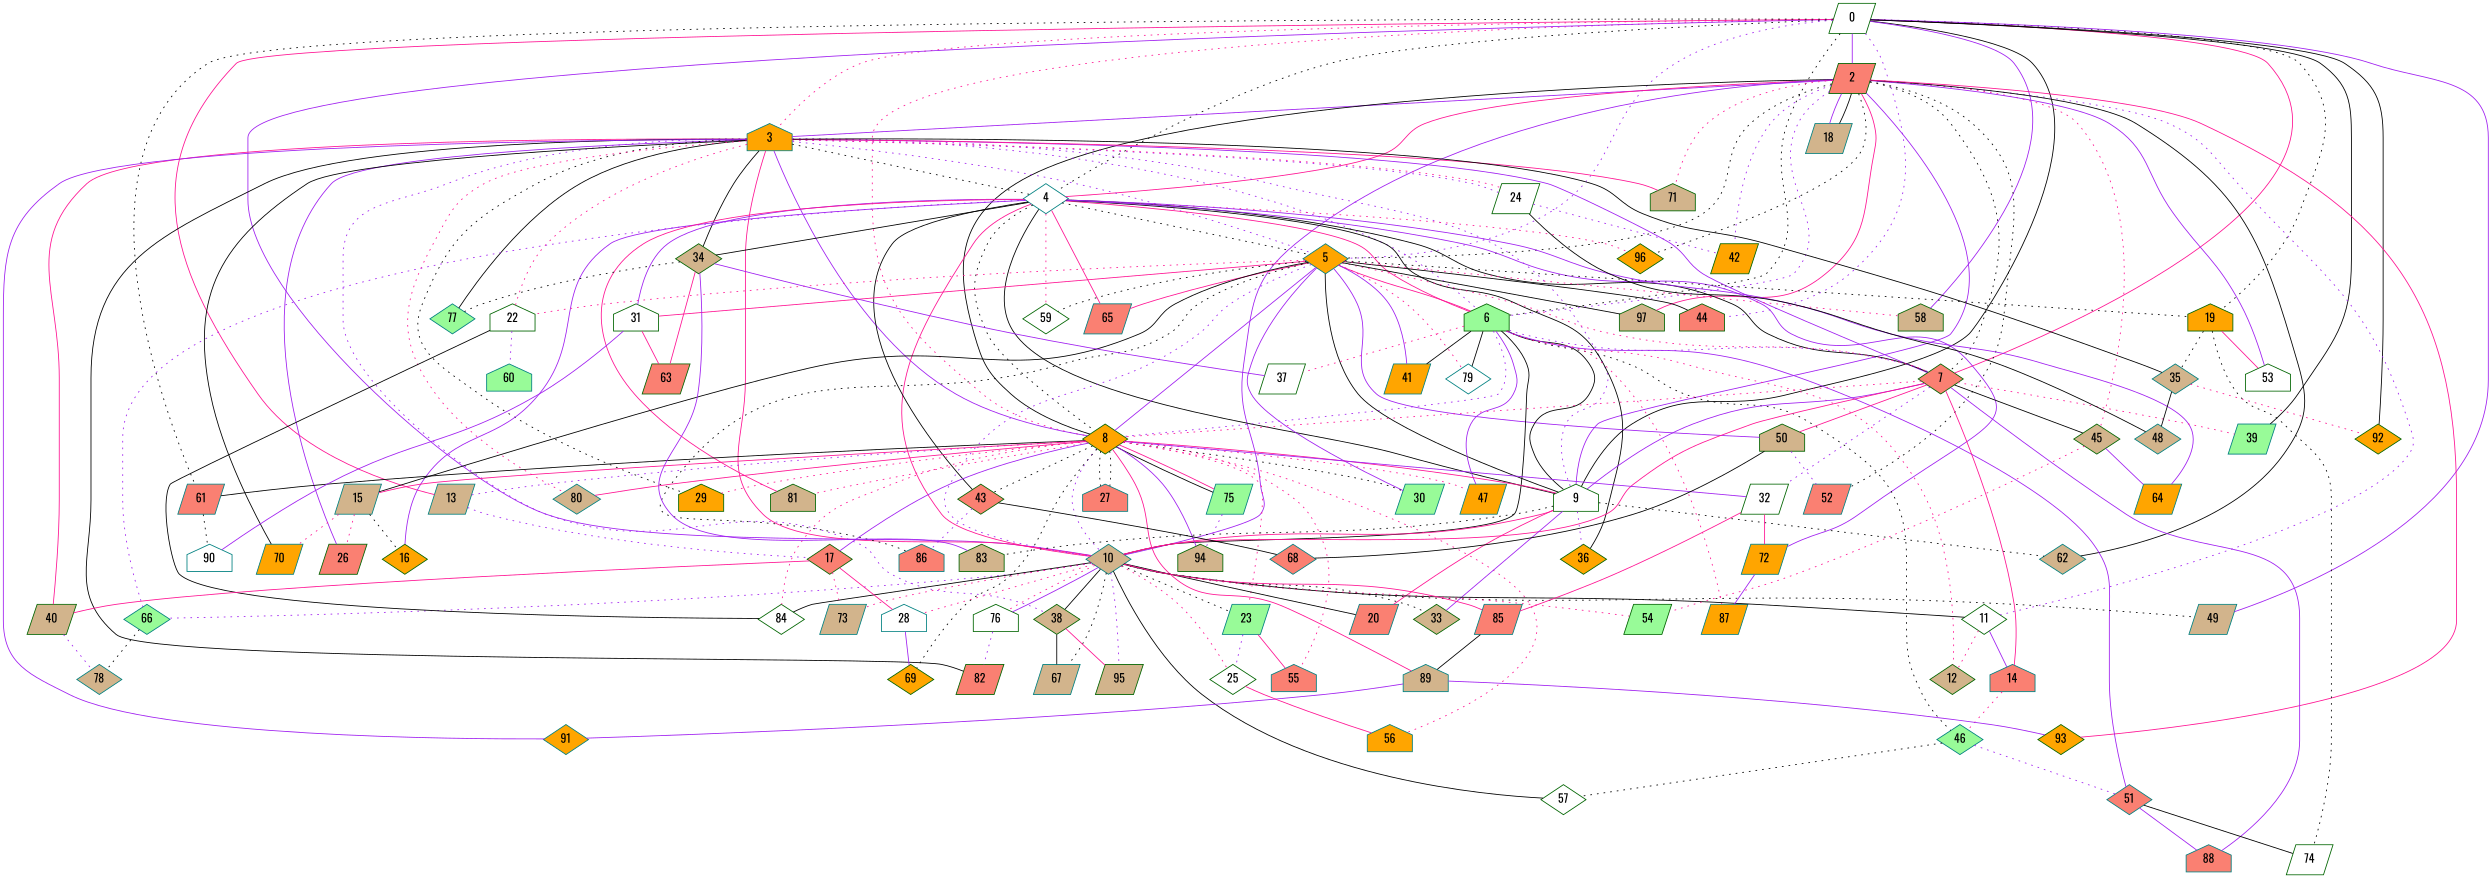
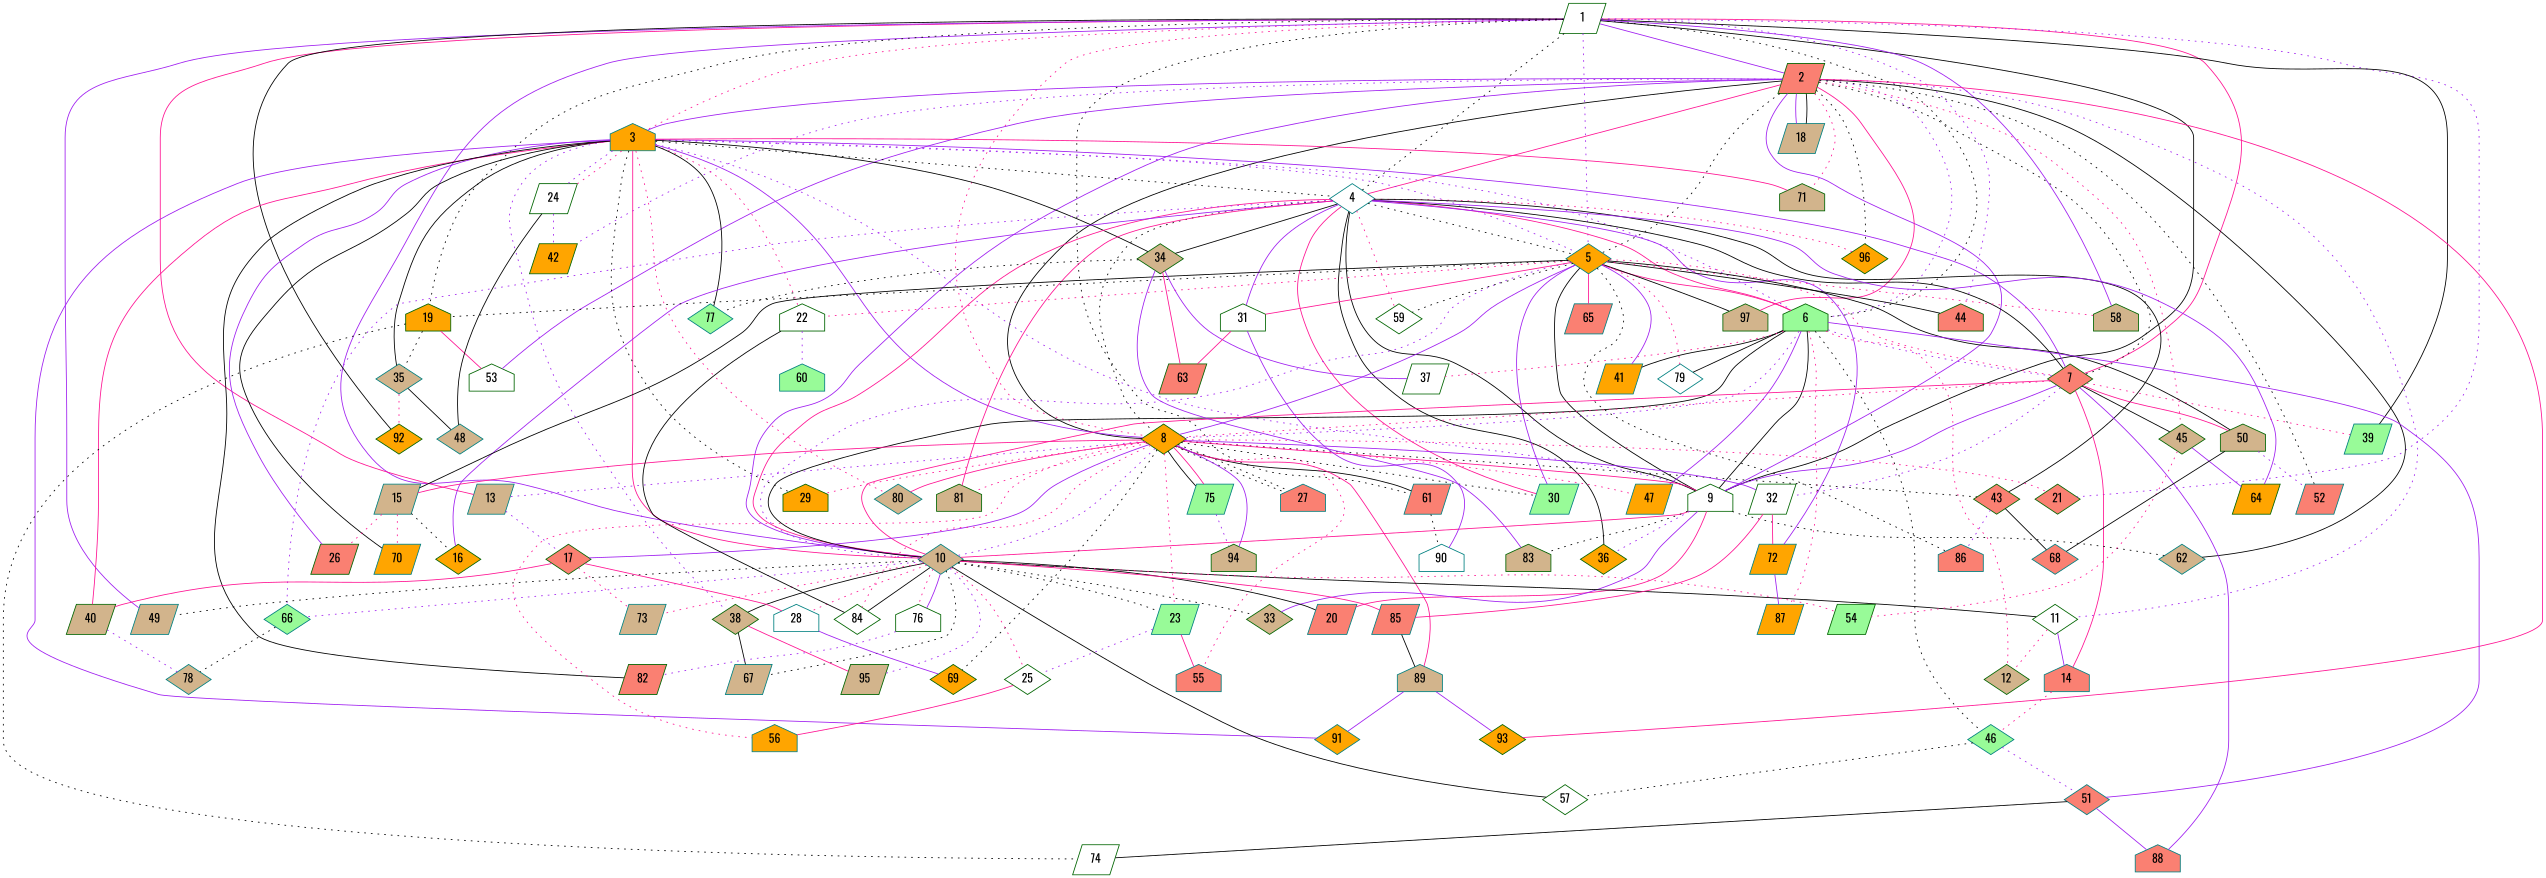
node "0": label "0" -> "1"
edge "4" -- "65": now "4" -- "30"
edge "5" -- "50": color purple -> black
node "21": added
node "64": color teal -> darkgreen
